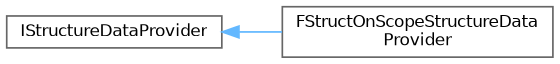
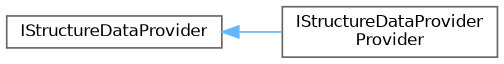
node "FStructOnScopeStructureData Provider": label "FStructOnScopeStructureData Provider" -> "IStructureDataProvider Provider"
